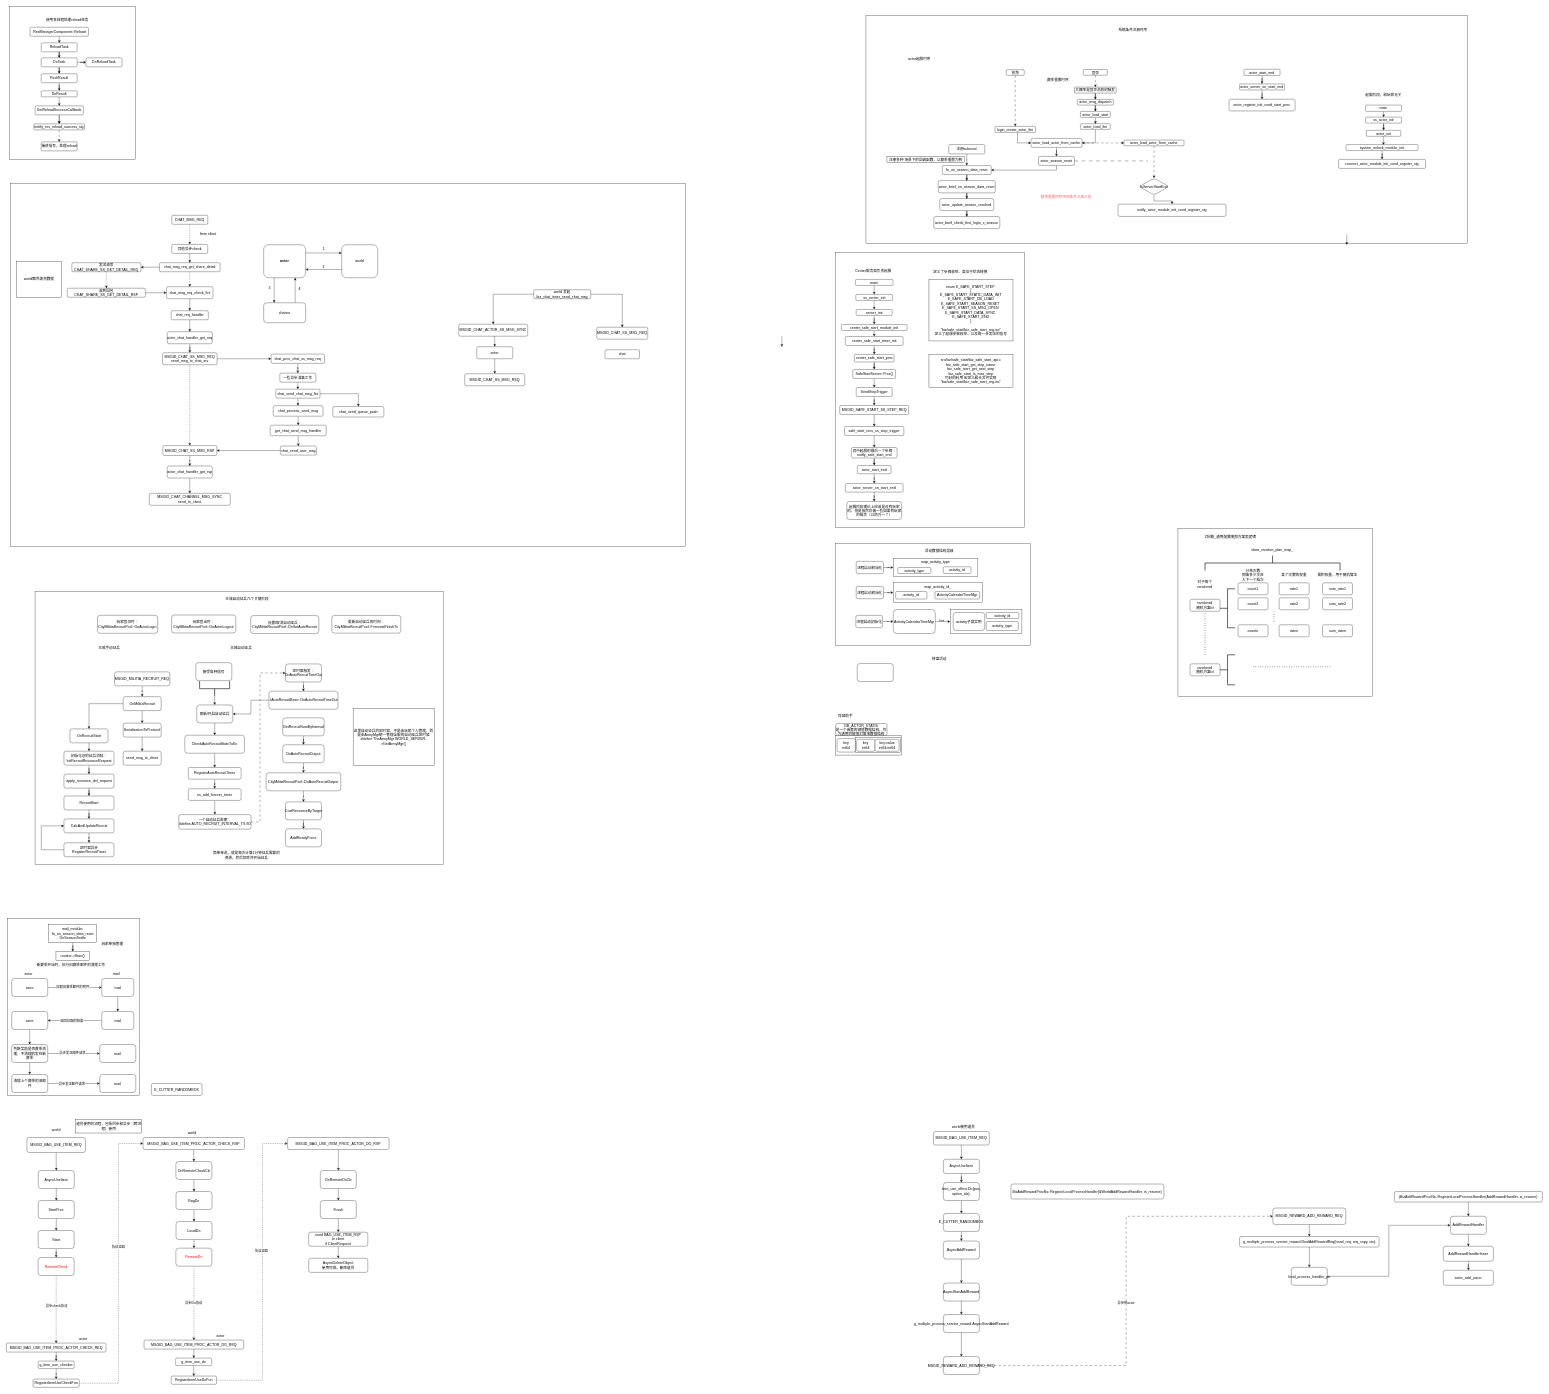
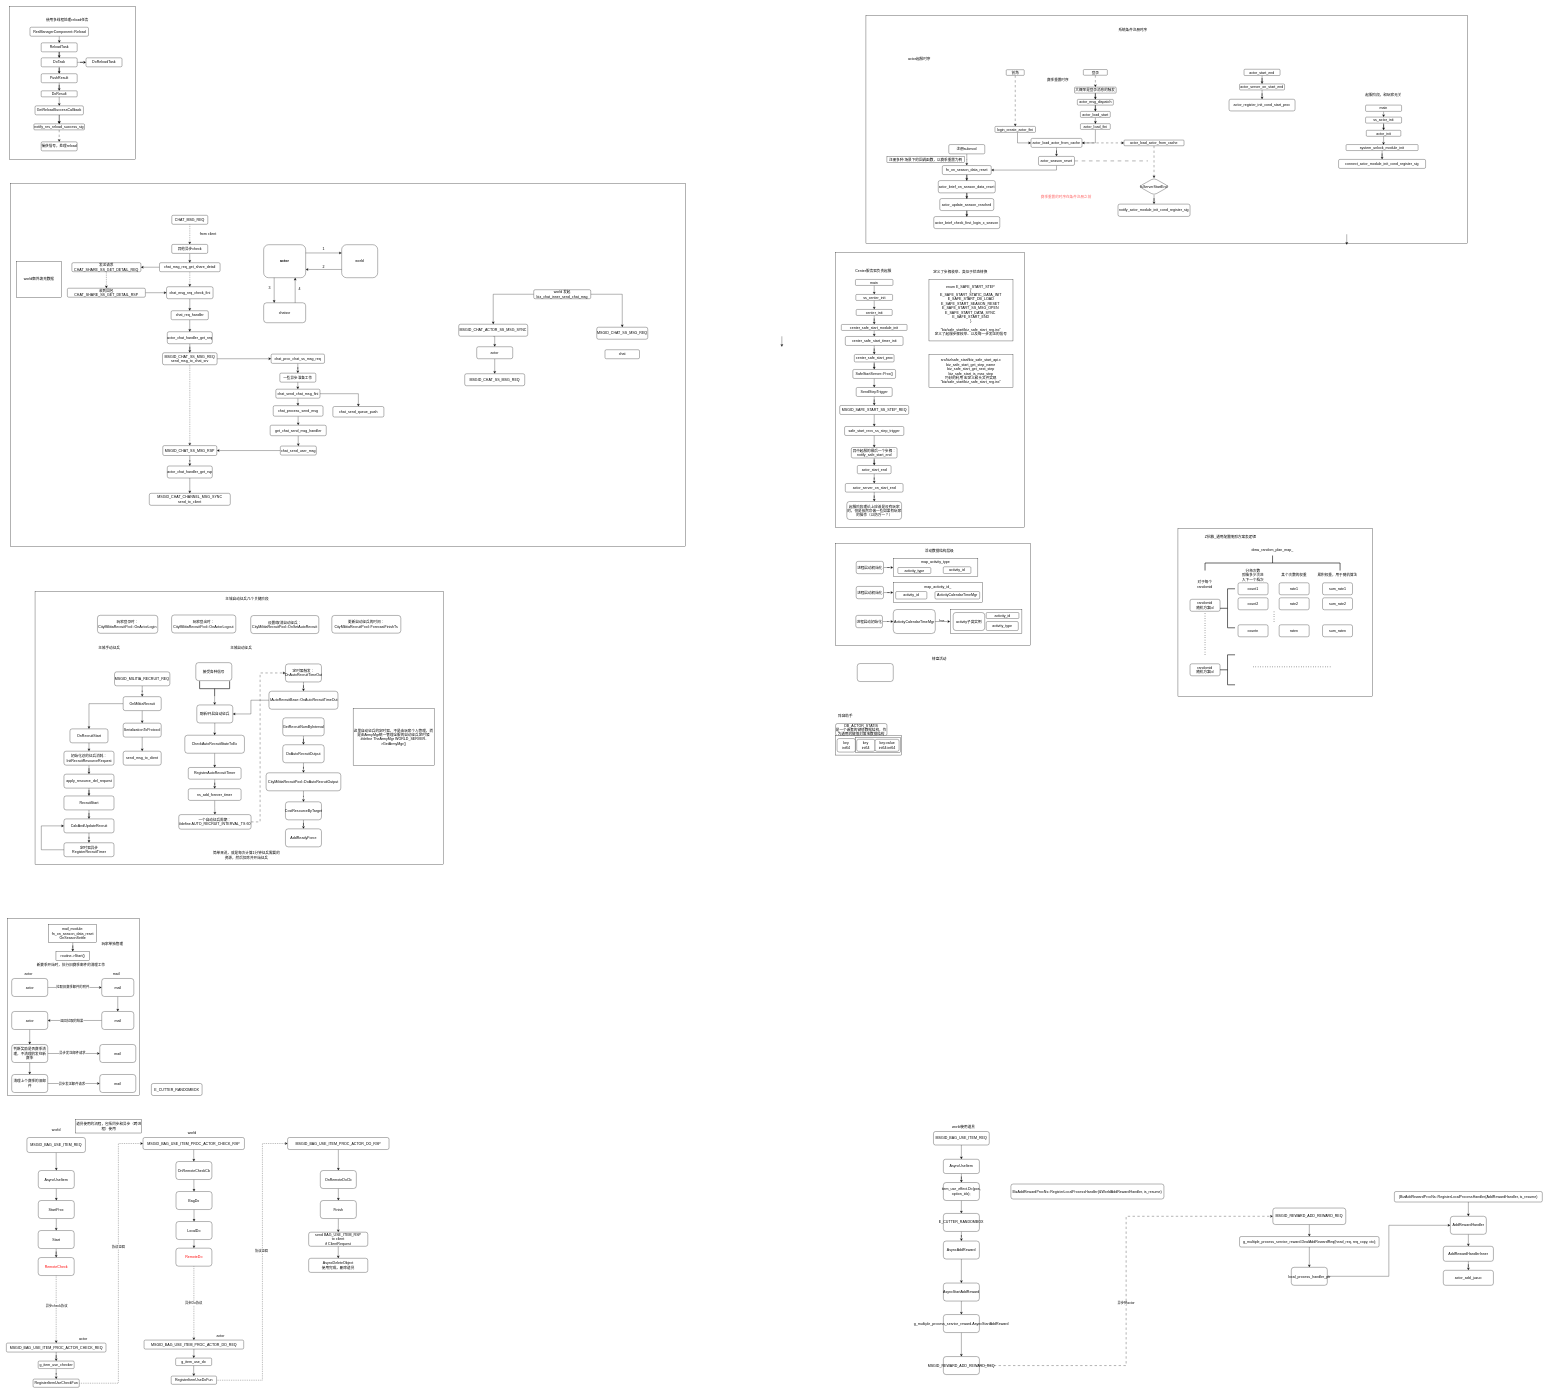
node "notify_actor_module_init_cond_register_sig": size 108x12 -> 72x12
